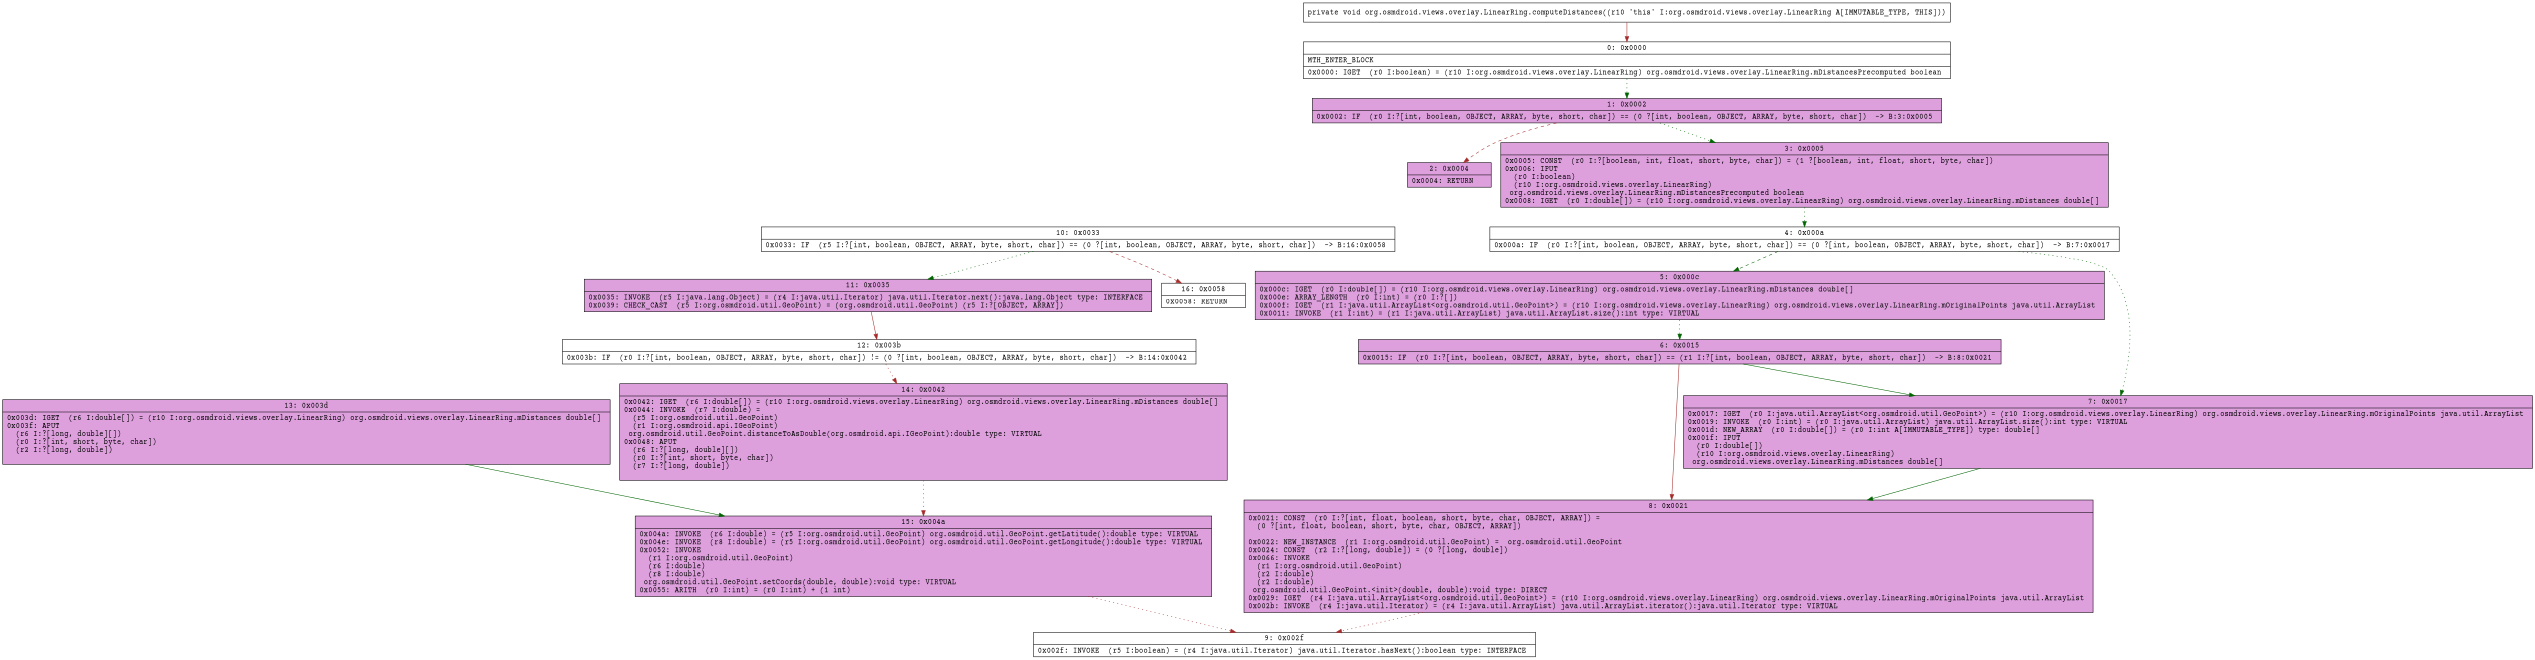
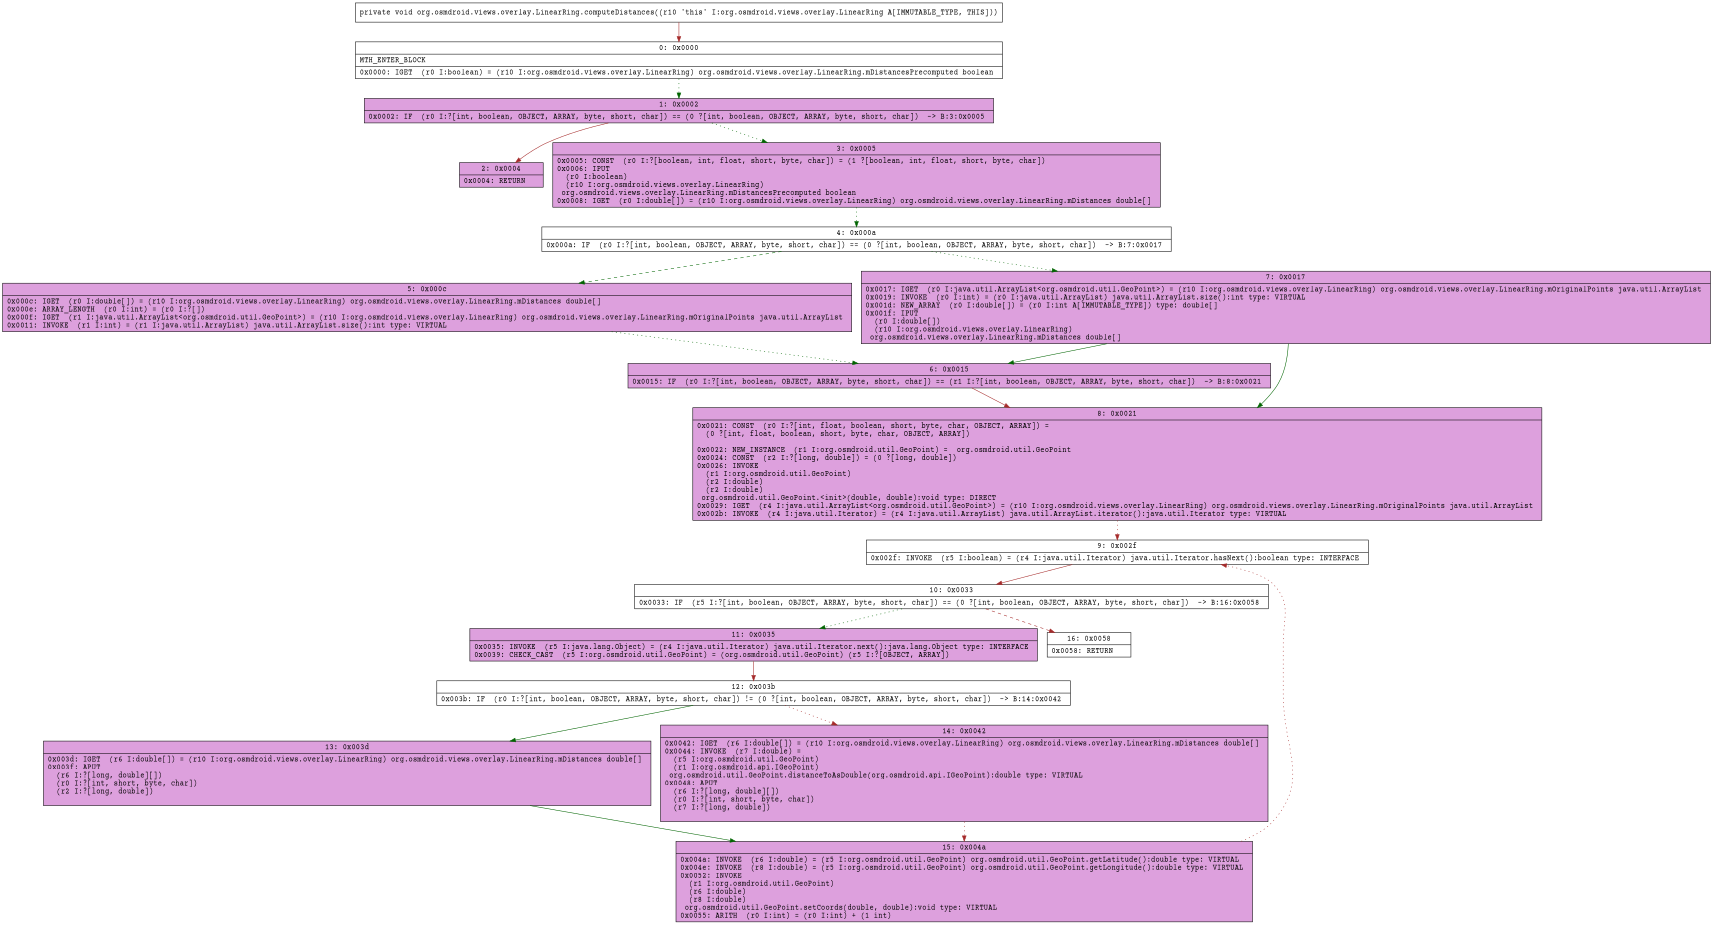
edge "1: 0x0002" -> "2: 0x0004": style dashed -> solid
edge "6: 0x0015" -> "7: 0x0017": reversed
node "8: 0x0021": text "0x0066: INVOKE" -> "0x0026: INVOKE"
edge "9: 0x002f" -> "10: 0x0033": added
edge "12: 0x003b" -> "13: 0x003d": added
